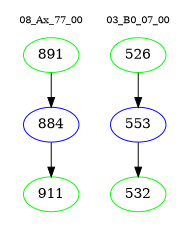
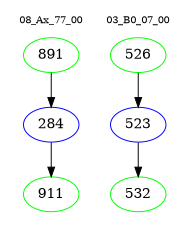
node "884": label "884" -> "284"
node "553": label "553" -> "523"
